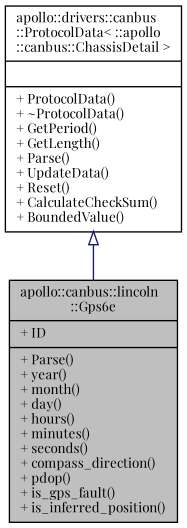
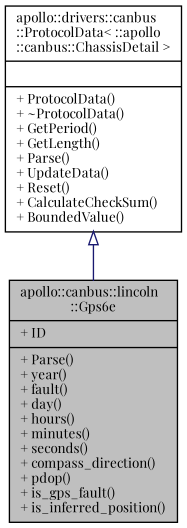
node "apollo::canbus::lincoln": text "+ month()" -> "+ fault()"
